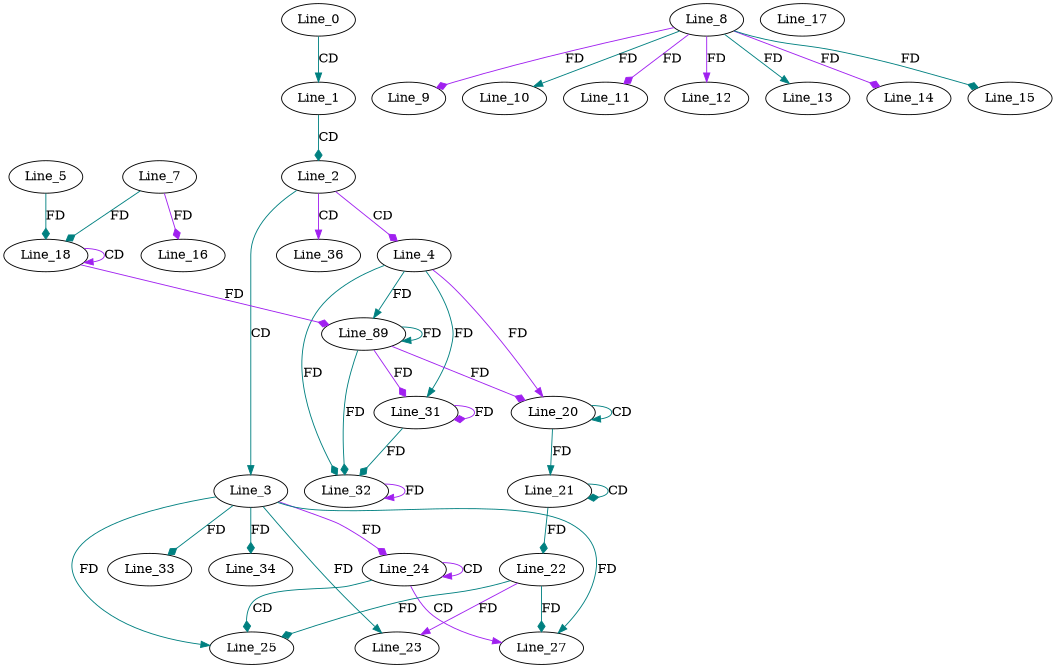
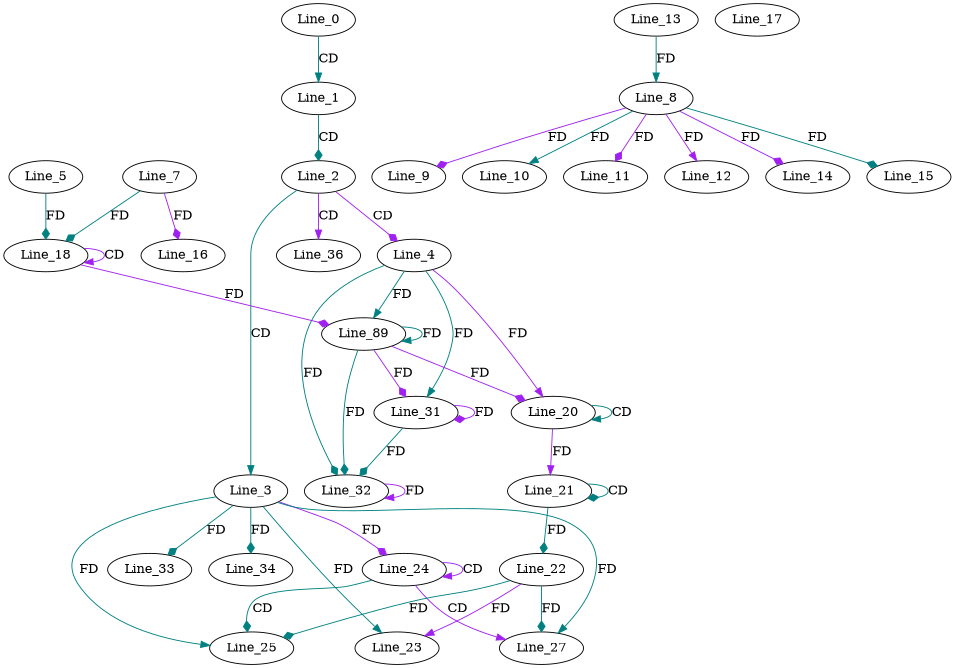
edge "Line_8" -> "Line_13": reversed
edge "Line_20" -> "Line_21": color teal -> purple
